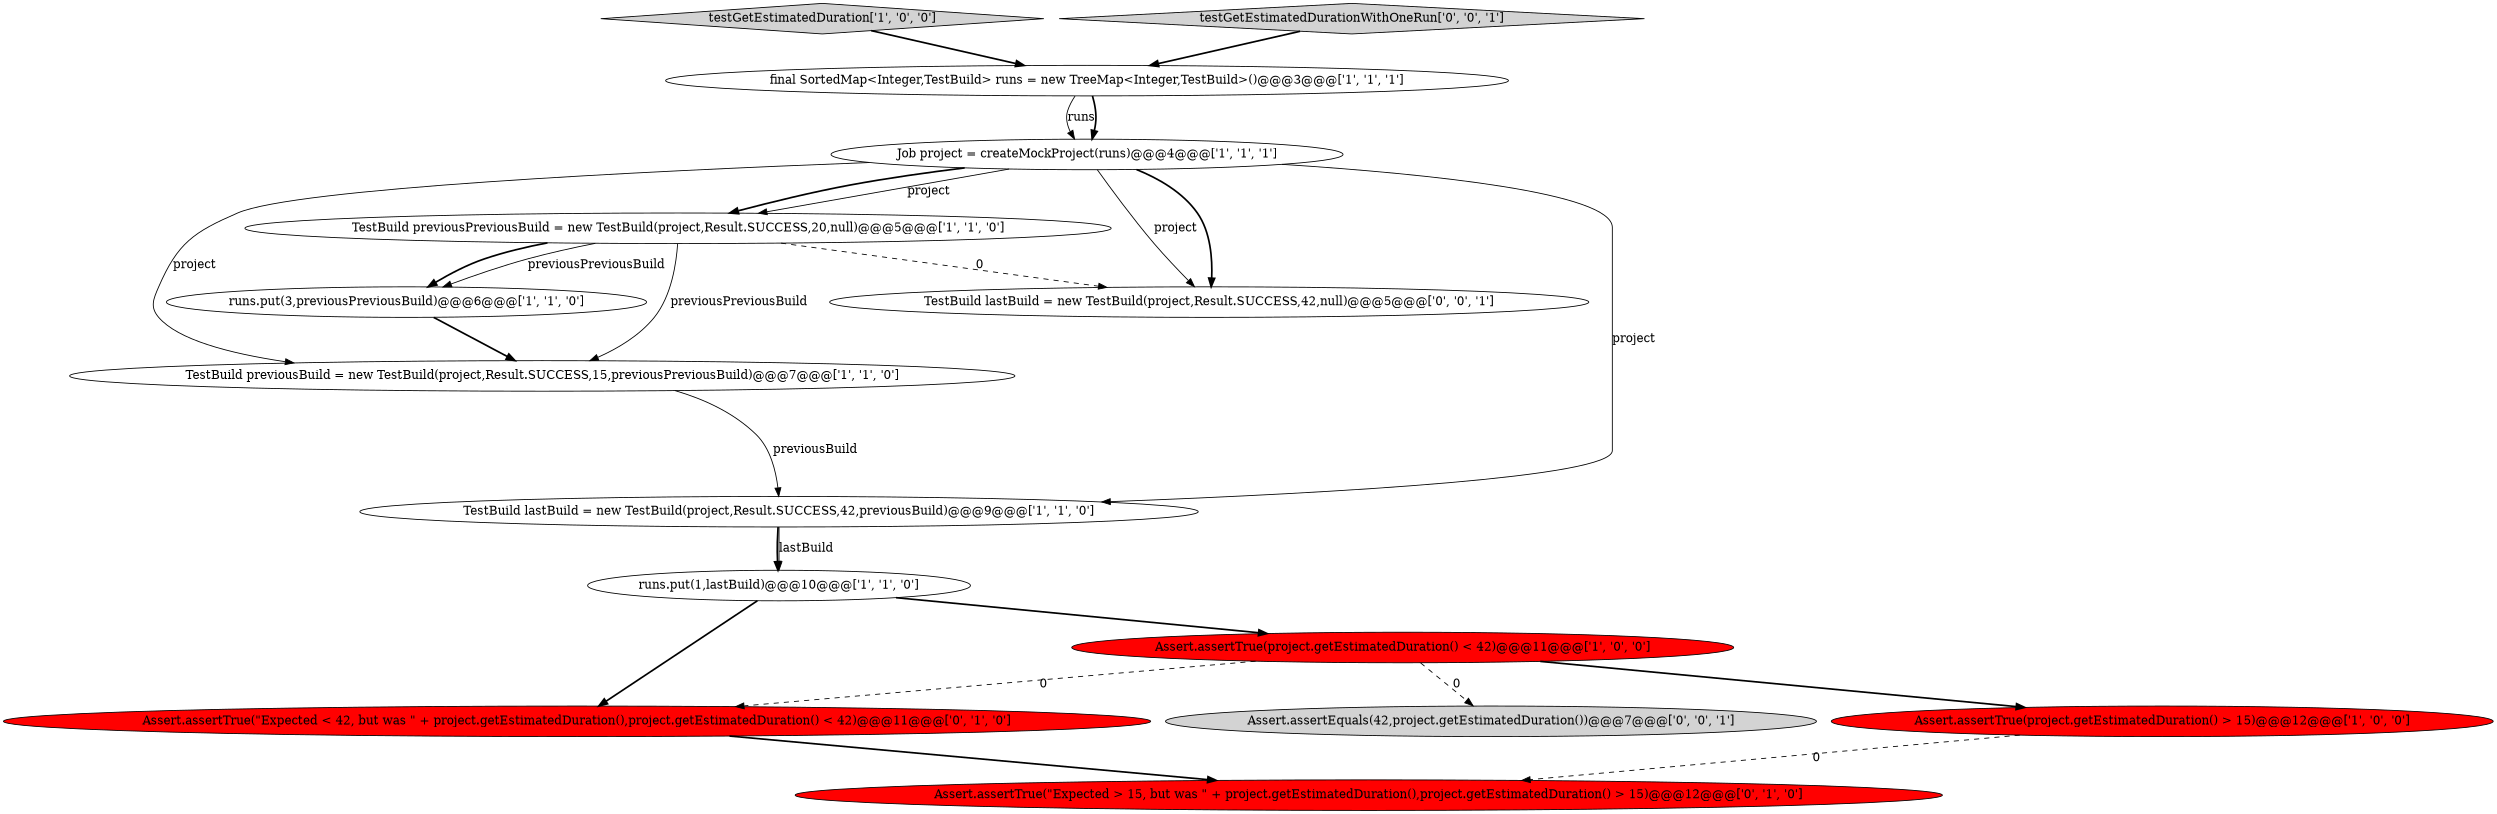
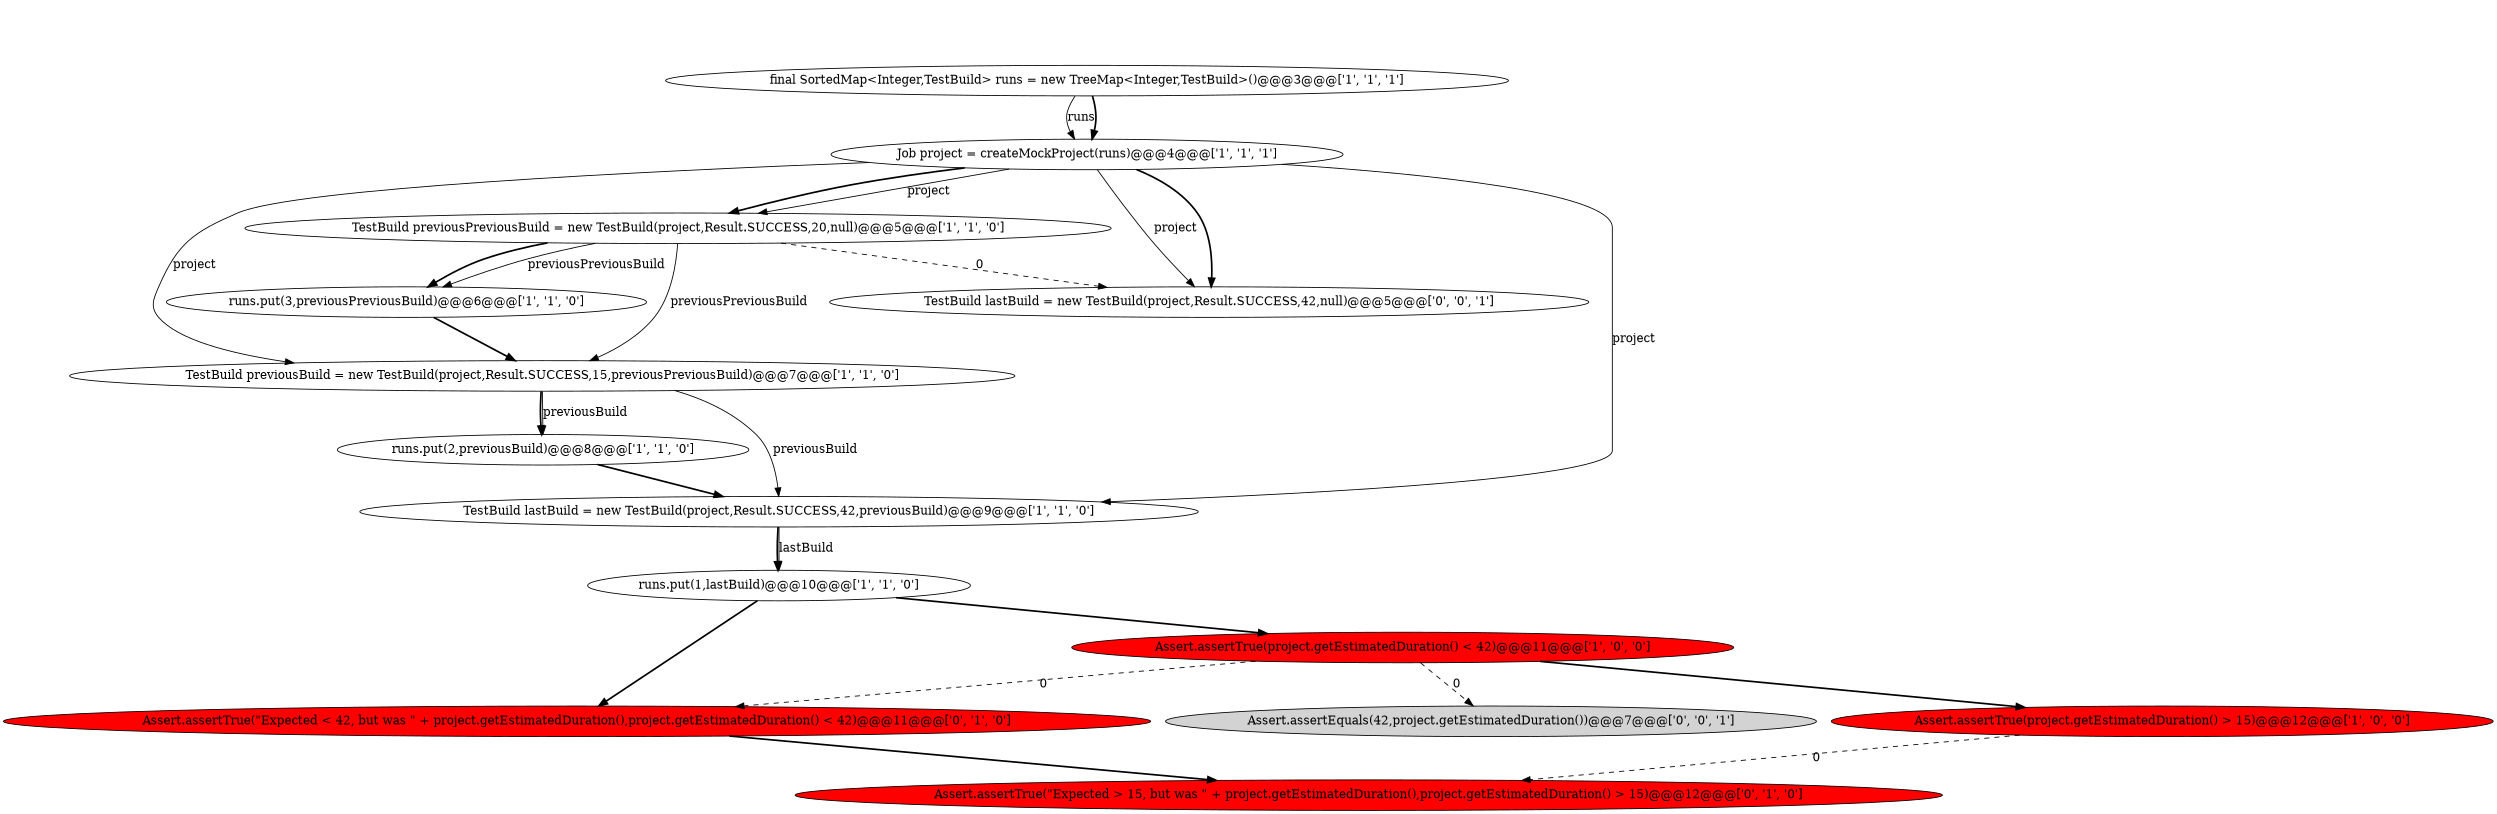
node "testGetEstimatedDuration['1', '0', '0']": removed
node "testGetEstimatedDurationWithOneRun['0', '0', '1']": removed
node "runs.put(2,previousBuild)@@@8@@@['1', '1', '0']": added
